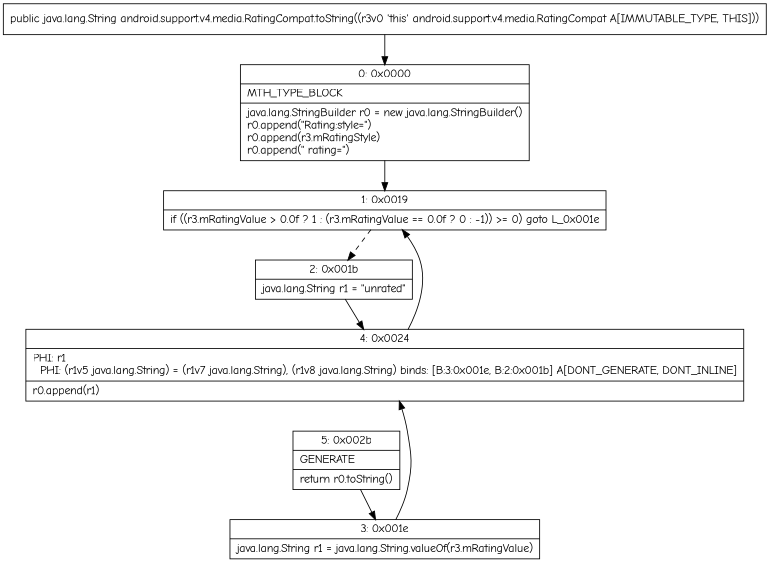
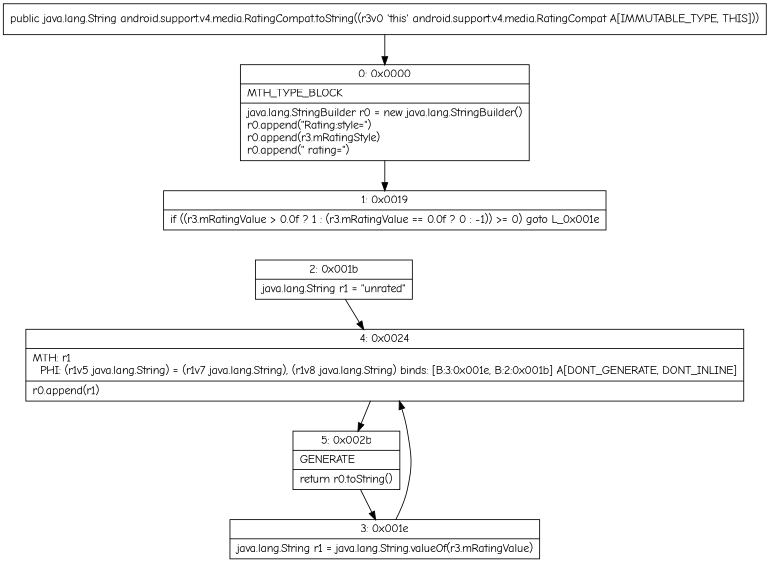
edge "1: 0x0019" -> "2: 0x001b": removed
edge "4: 0x0024" -> "1: 0x0019": now "4: 0x0024" -> "5: 0x002b"
node "4: 0x0024": text "PHI: r1" -> "MTH: r1"
